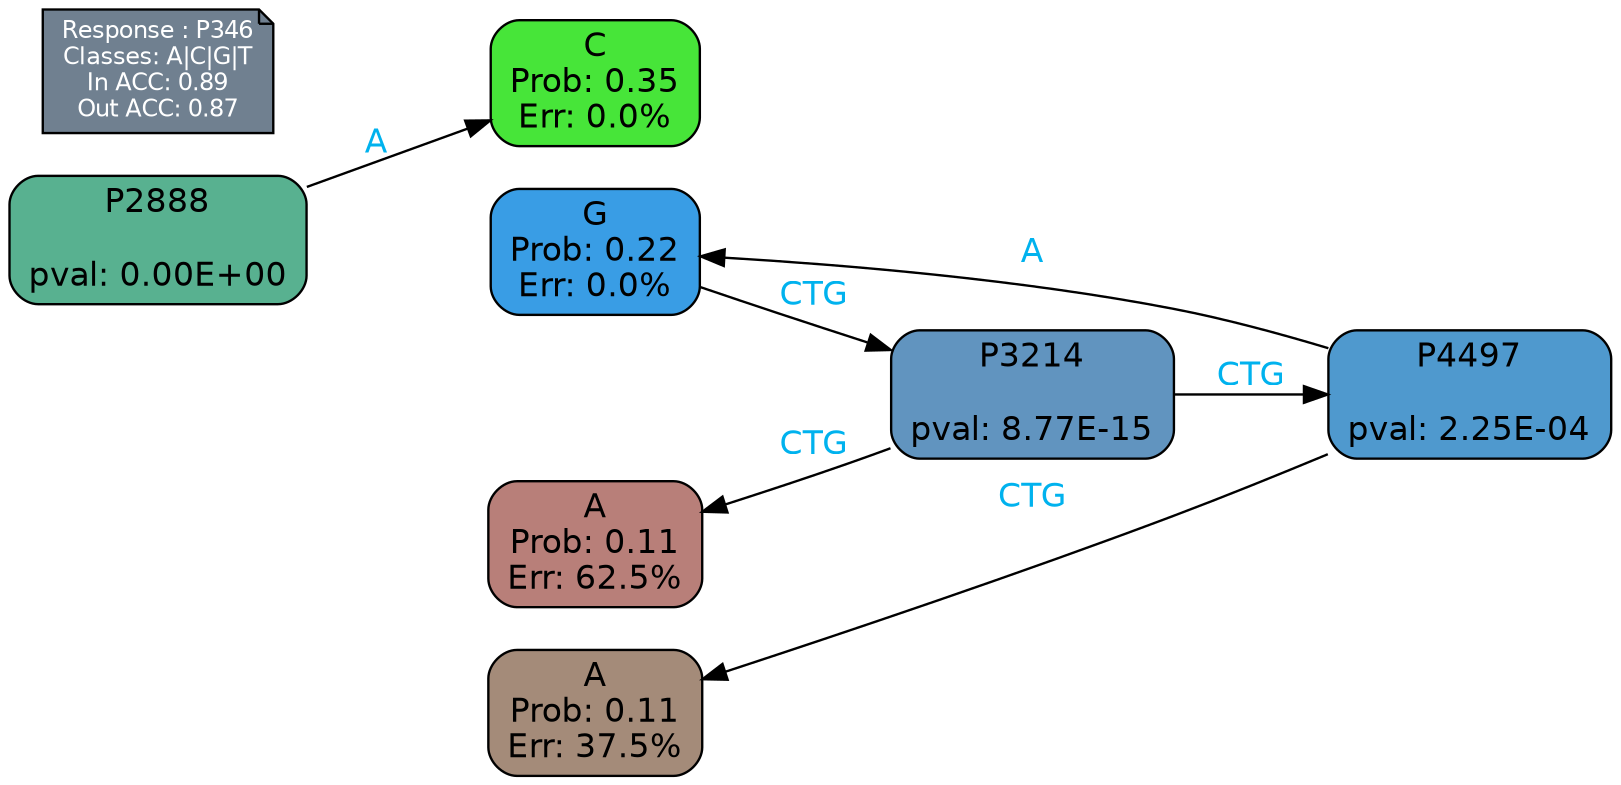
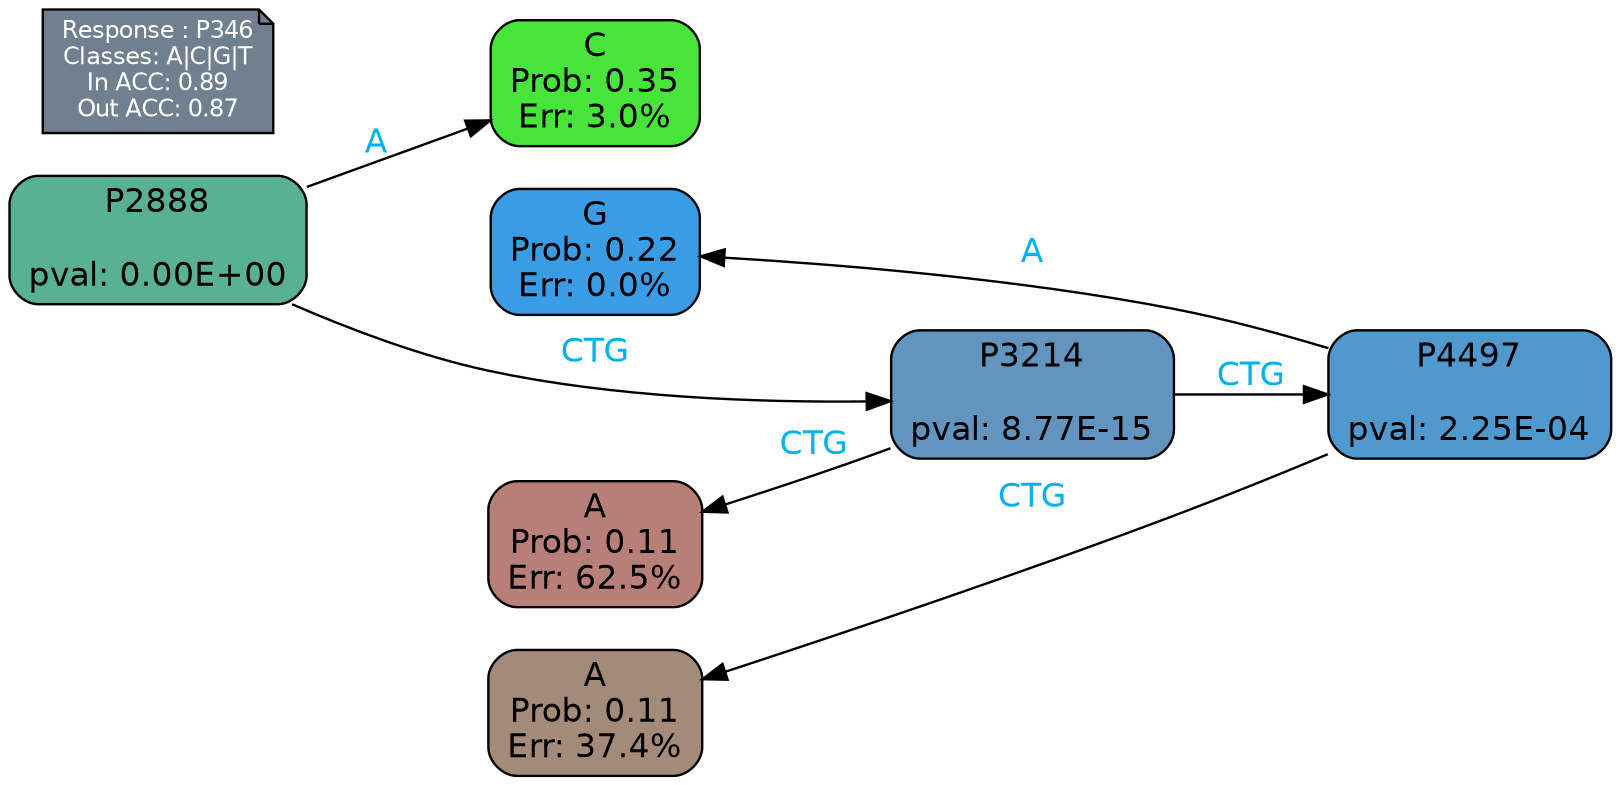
node "C Prob: 0.35 Err: 0.0%": label "C Prob: 0.35 Err: 0.0%" -> "C Prob: 0.35 Err: 3.0%"
edge "G Prob: 0.22 Err: 0.0%" -> "P3214 pval: 8.77E-15": now "P2888 pval: 0.00E+00" -> "P3214 pval: 8.77E-15"
node "A Prob: 0.11 Err: 37.5%": label "A Prob: 0.11 Err: 37.5%" -> "A Prob: 0.11 Err: 37.4%"
